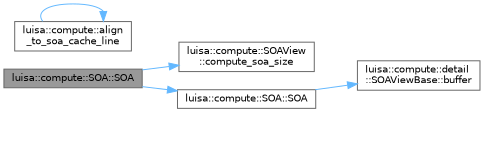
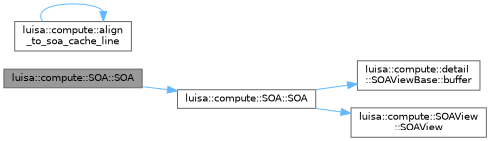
node "luisa::compute::SOAView ::compute_soa_size": removed
node "luisa::compute::SOAView ::SOAView": added
